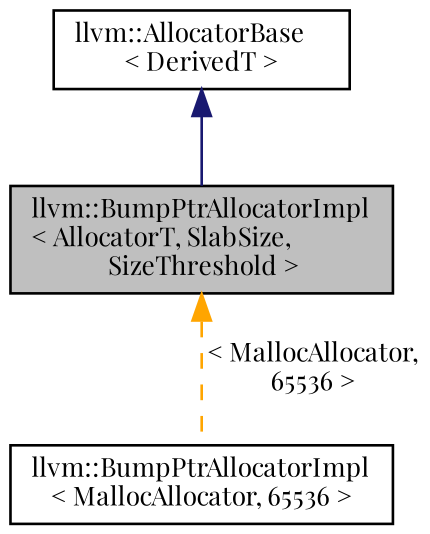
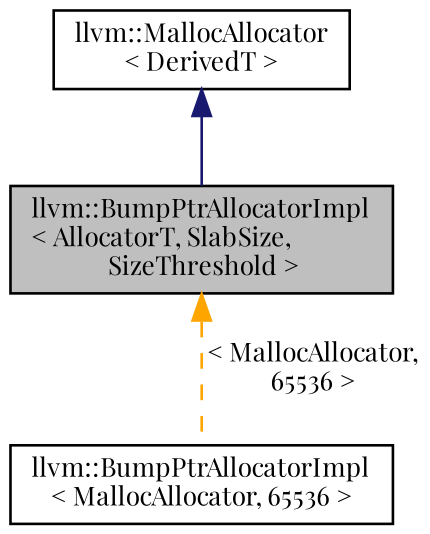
node "llvm::AllocatorBase < DerivedT >": label "llvm::AllocatorBase < DerivedT >" -> "llvm::MallocAllocator < DerivedT >"
